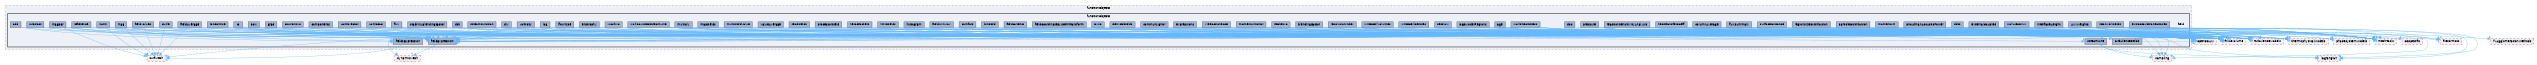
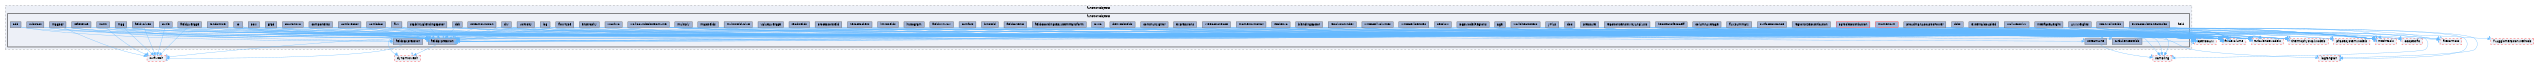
node "yPlus": added
node "particleDistribution": color grey25 -> red
node "momentum": color grey25 -> red
edge "AMIWeights" -> "meshTools": now "AMIWeights" -> "OSspecific"
edge "streamLine" -> "lagrangian": removed
